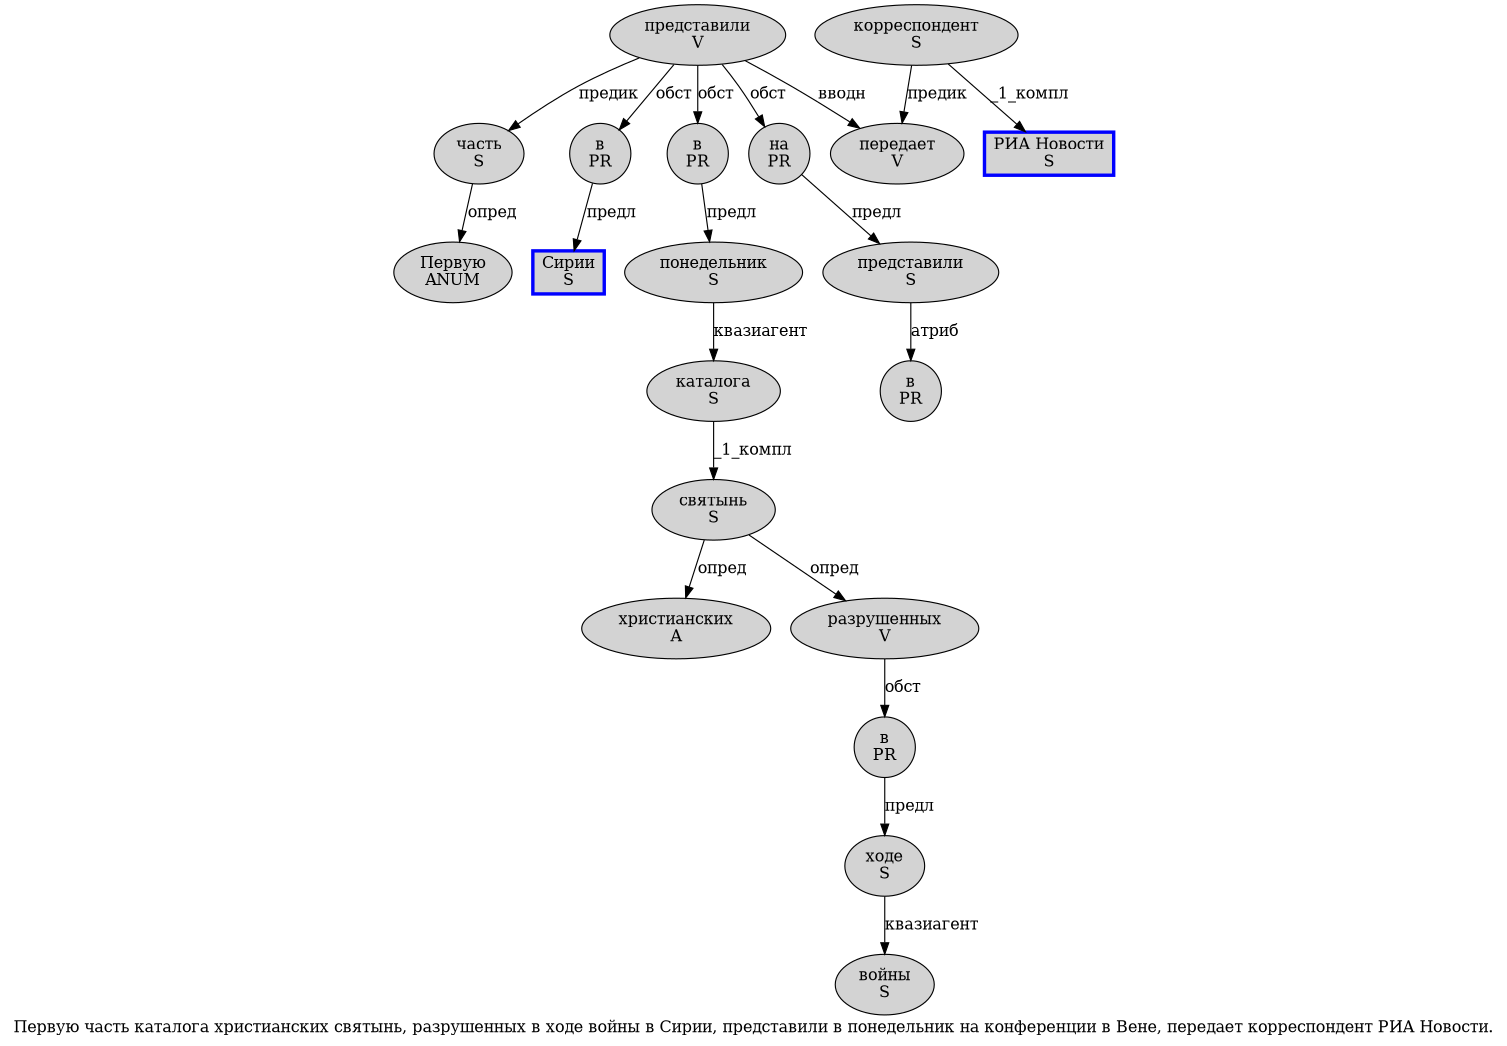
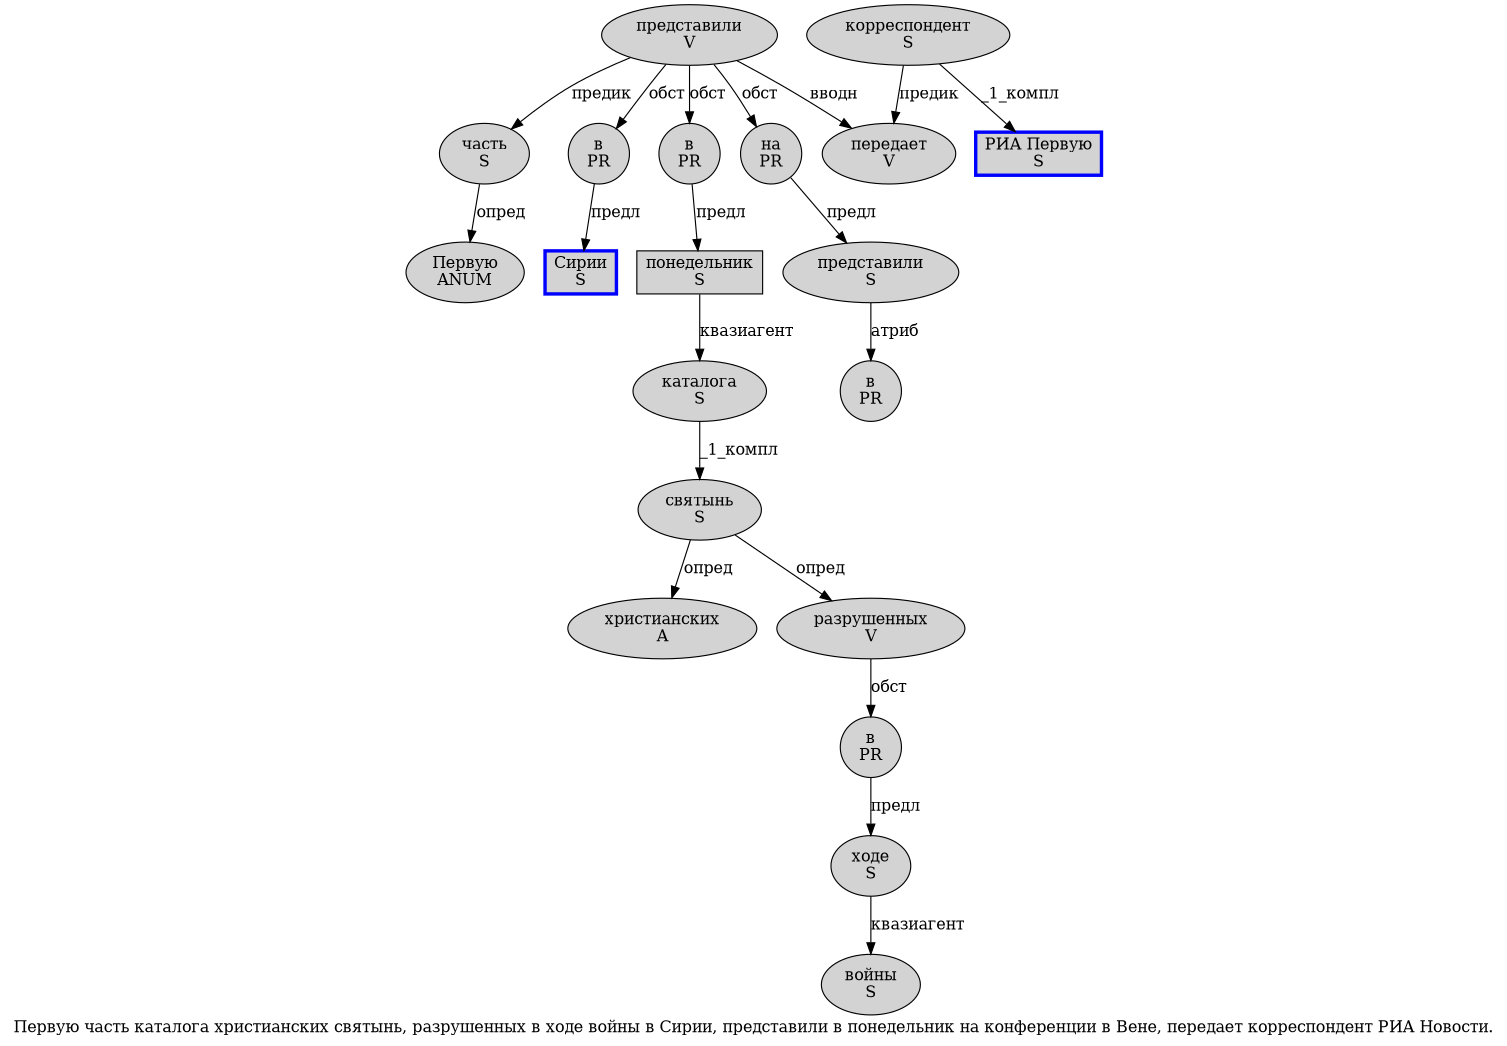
node "РИА Новости S": label "РИА Новости S" -> "РИА Первую S"
node "понедельник S": shape ellipse -> box
